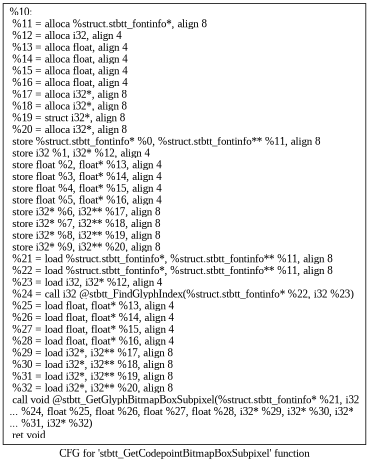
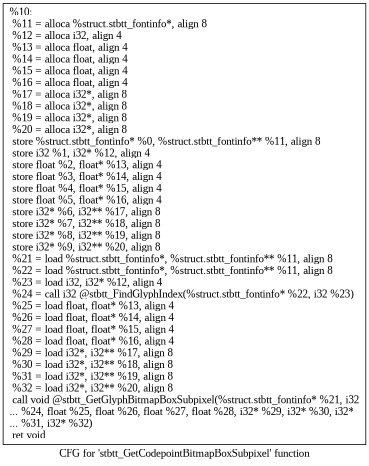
node "%10:": text "%19 = struct i32*, align 8" -> "%19 = alloca i32*, align 8"
